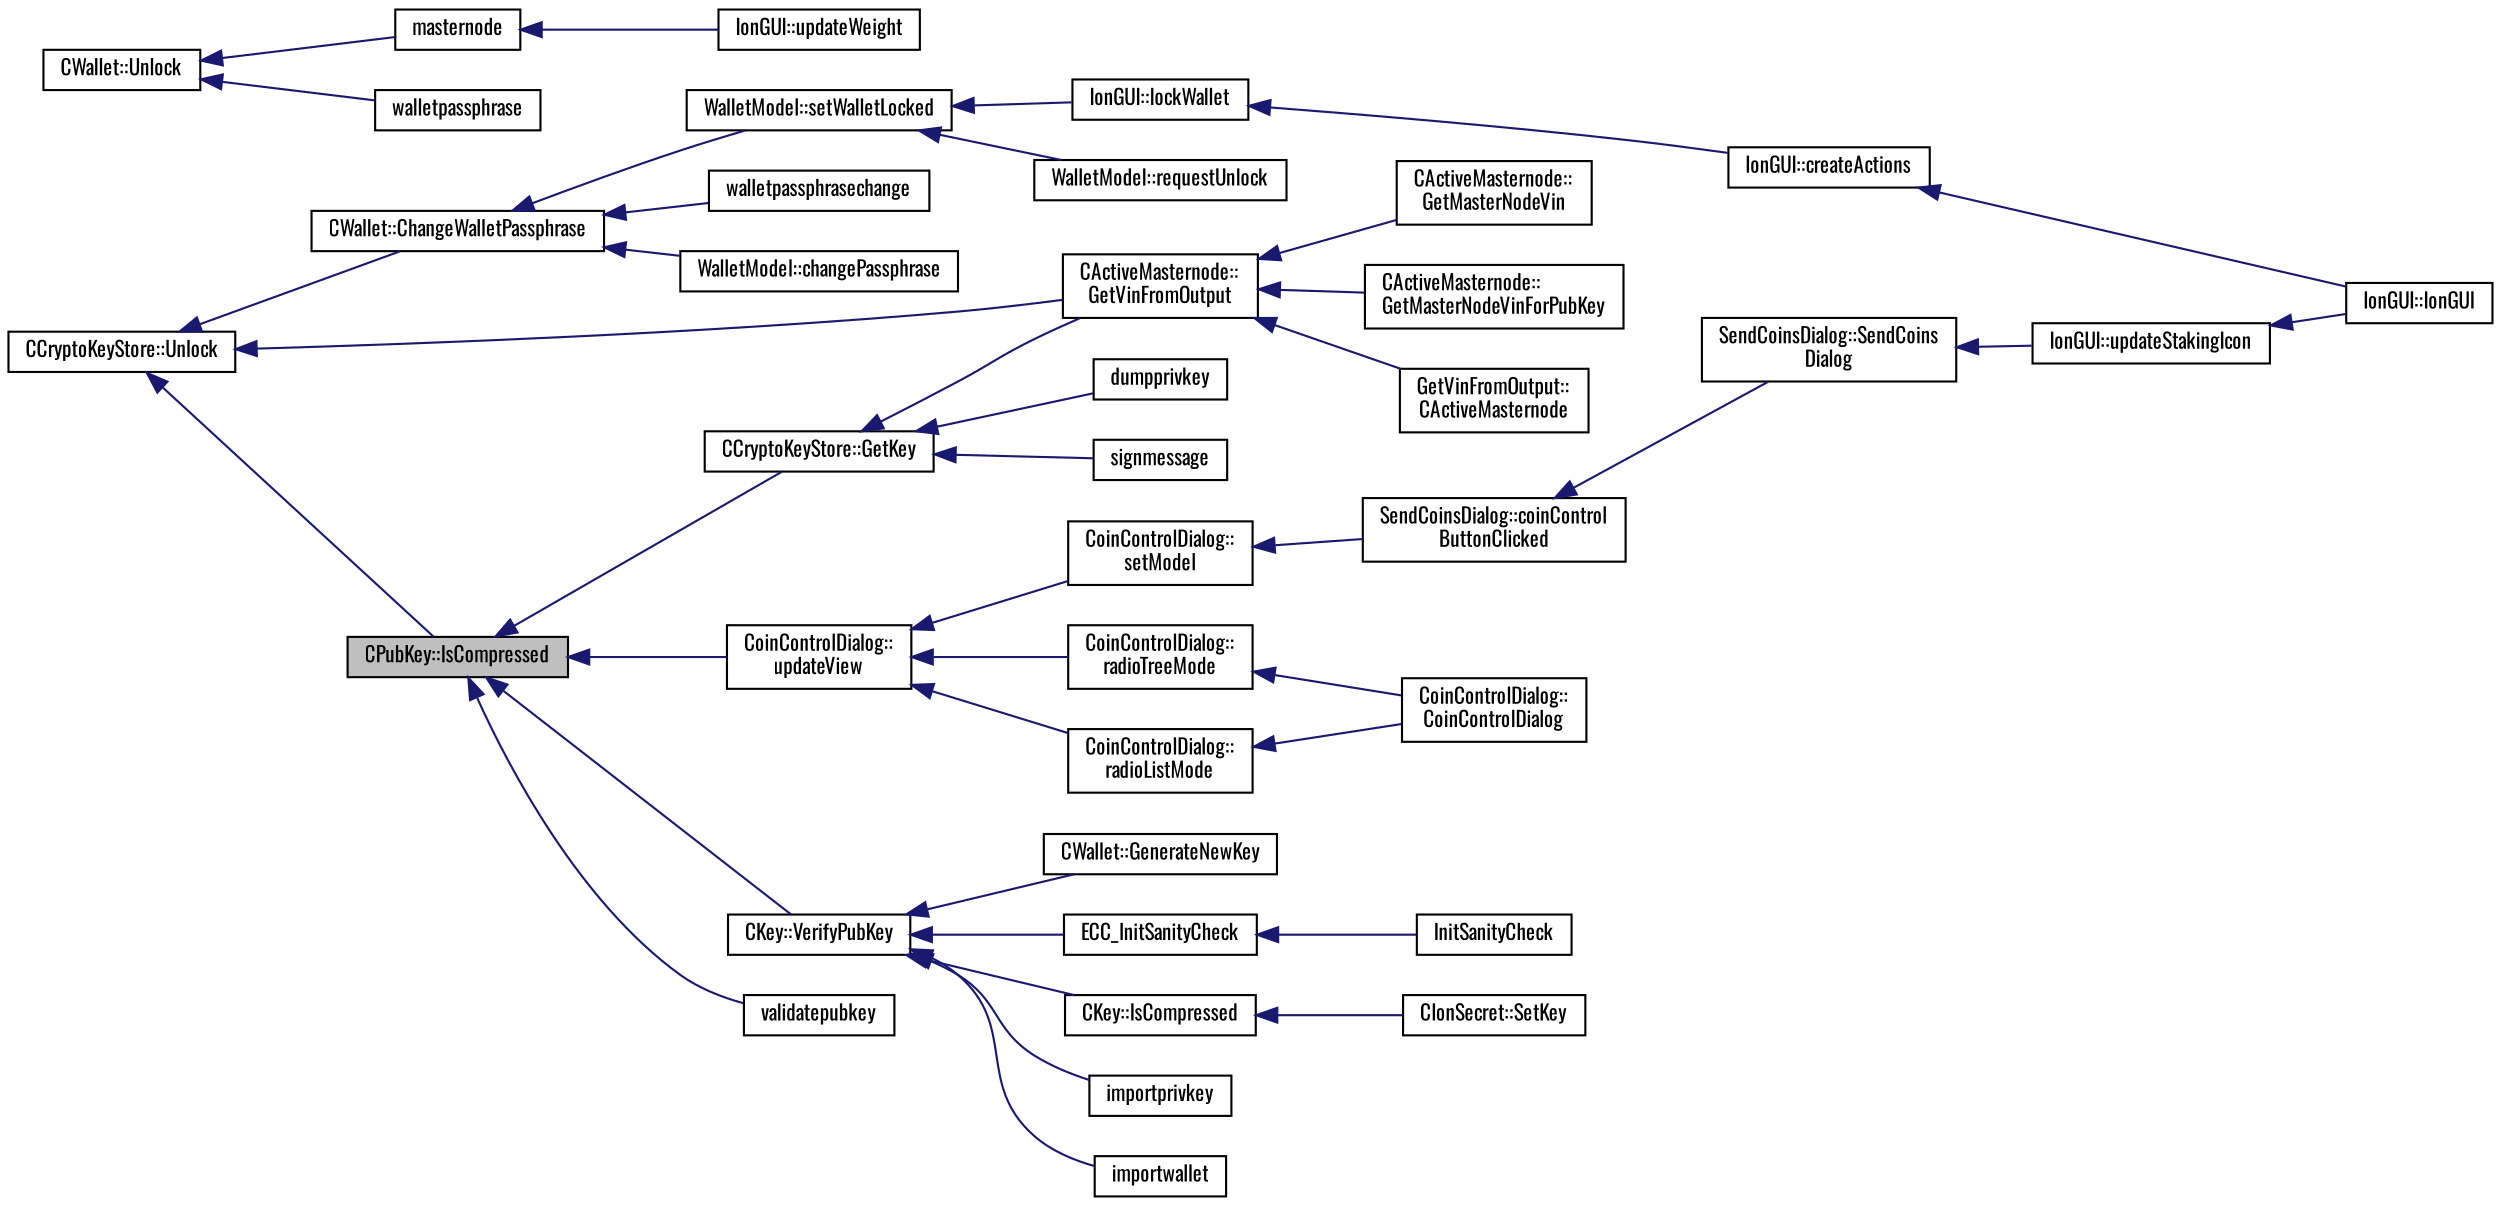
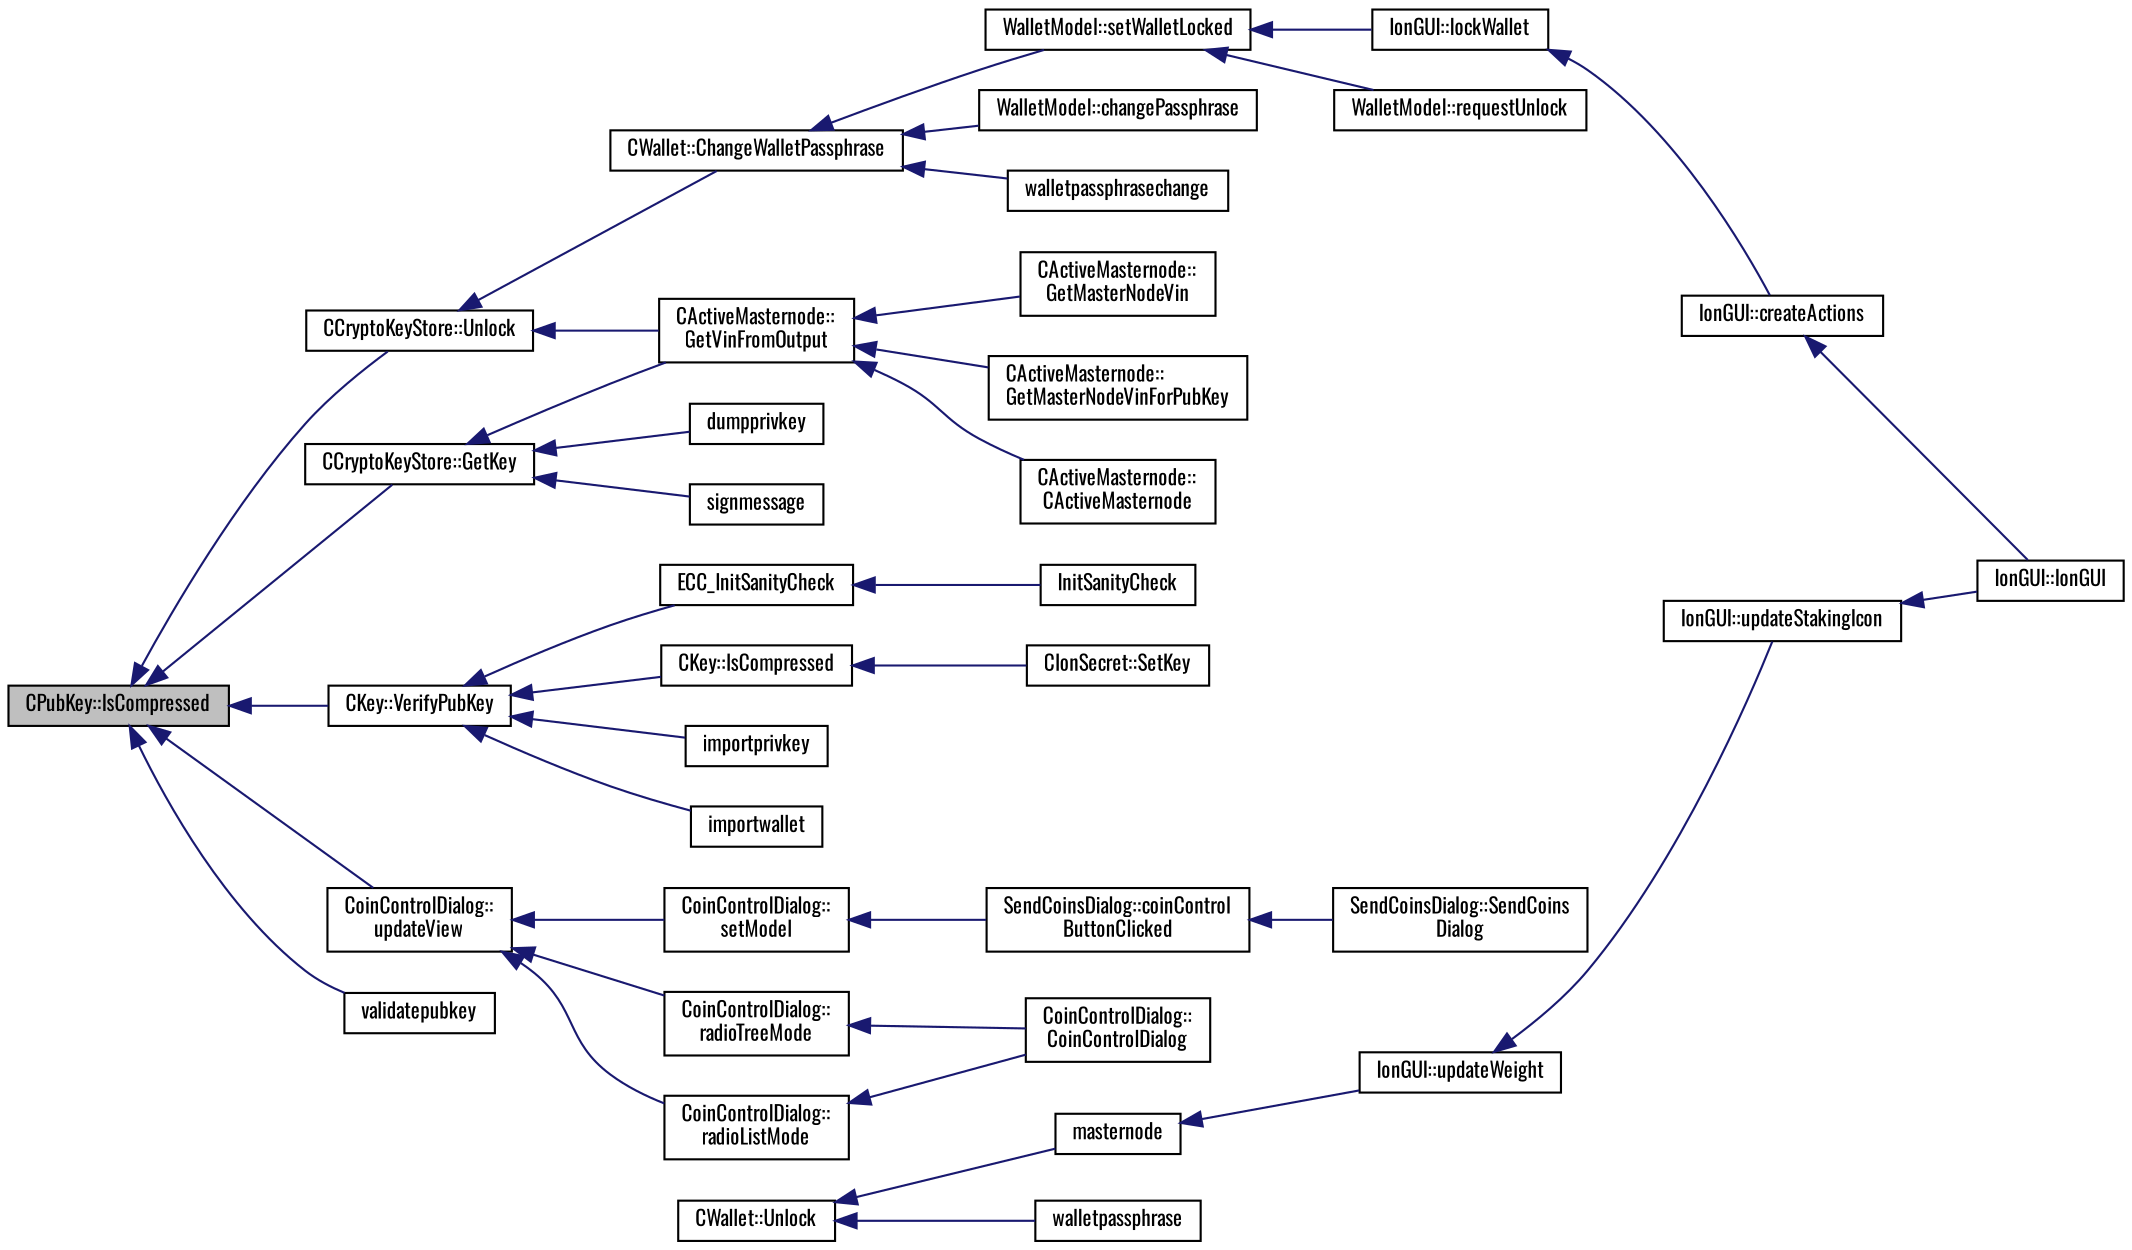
edge "IonGUI::updateStakingIcon" -> "SendCoinsDialog::SendCoins Dialog": now "IonGUI::updateStakingIcon" -> "IonGUI::updateWeight"
node "GetVinFromOutput:: CActiveMasternode": label "GetVinFromOutput:: CActiveMasternode" -> "CActiveMasternode:: CActiveMasternode"
edge "CPubKey::IsCompressed" -> "CCryptoKeyStore::Unlock": reversed
node "CWallet::GenerateNewKey": removed
